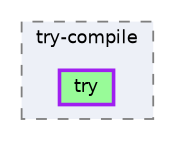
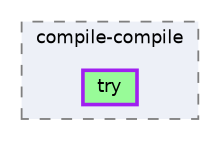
cluster "try-compile": label "try-compile" -> "compile-compile"
